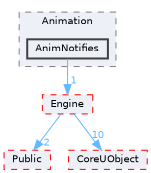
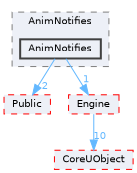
cluster "Animation": label "Animation" -> "AnimNotifies"
edge "Engine" -> "Public": now "AnimNotifies" -> "Public"
